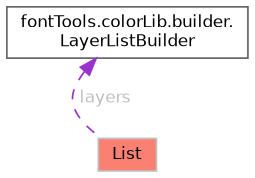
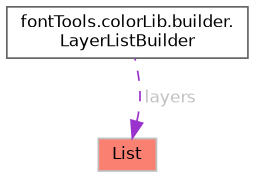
edge "List" -> "fontTools.colorLib.builder. LayerListBuilder": reversed
